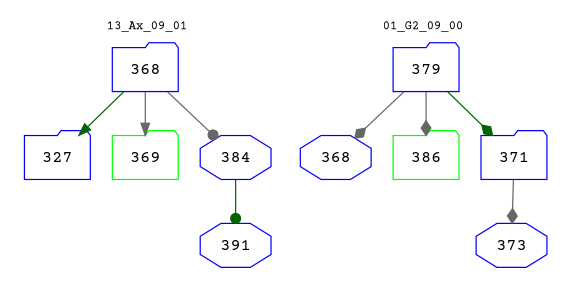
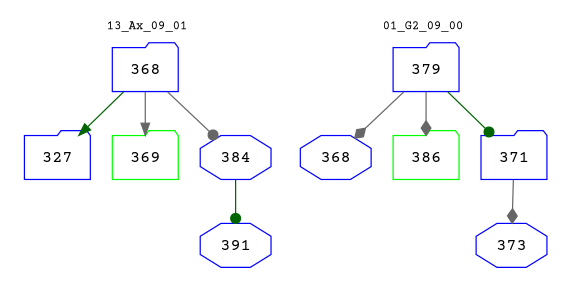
edge "379" -> "371": arrowhead diamond -> dot
